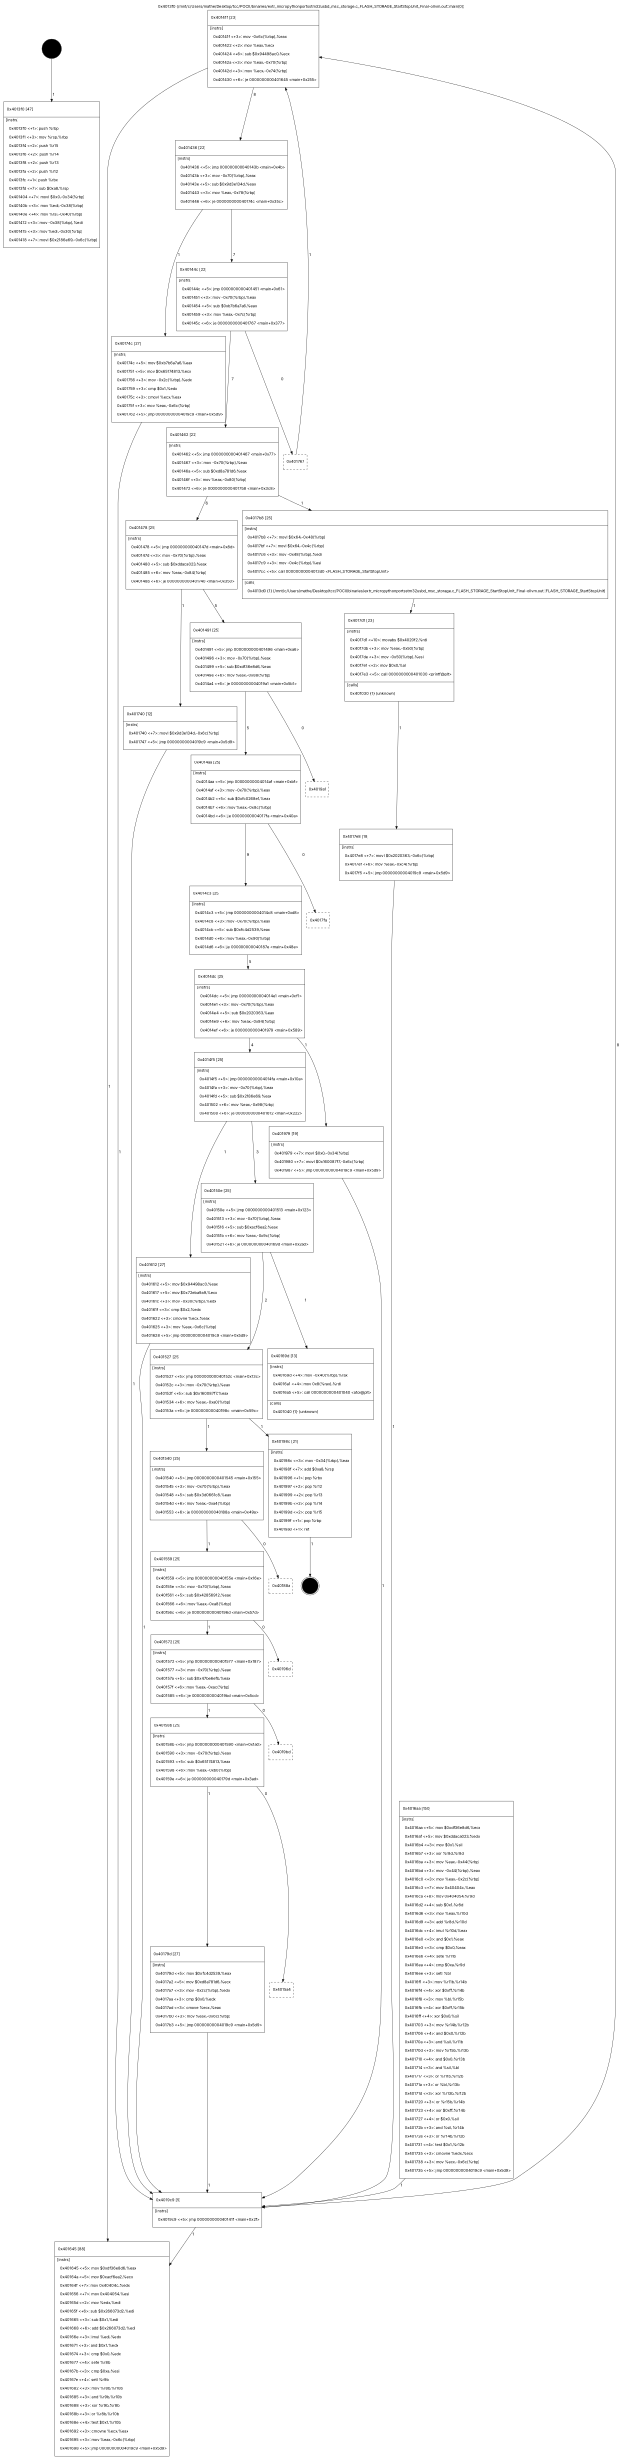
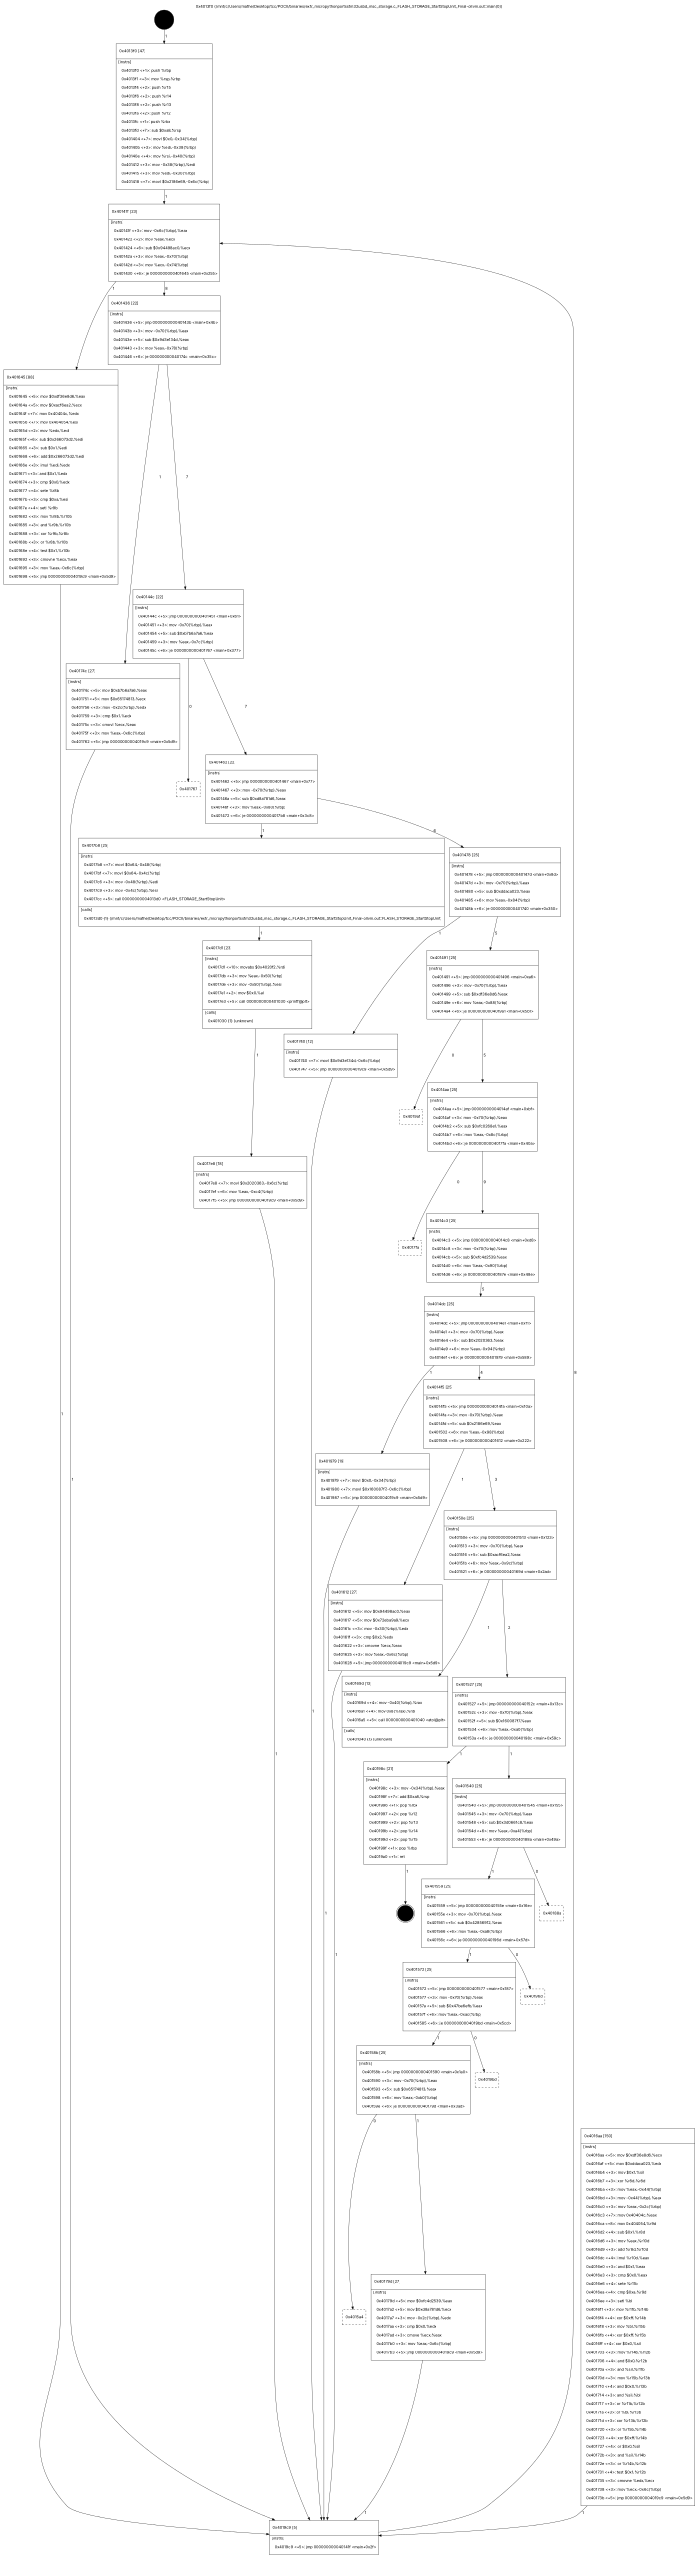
edge "0x401767" -> "0x40141f [23]": now "0x4013f0 [47]" -> "0x40141f [23]"
edge "0x4019c9 [5]" -> "0x401645 [88]": reversed
